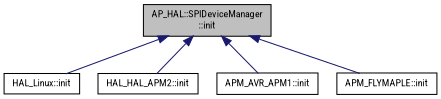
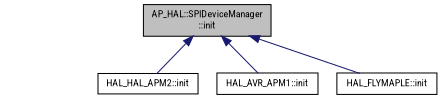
node "HAL_Linux::init": removed
node "APM_AVR_APM1::init": label "APM_AVR_APM1::init" -> "HAL_AVR_APM1::init"
node "APM_FLYMAPLE::init": label "APM_FLYMAPLE::init" -> "HAL_FLYMAPLE::init"
